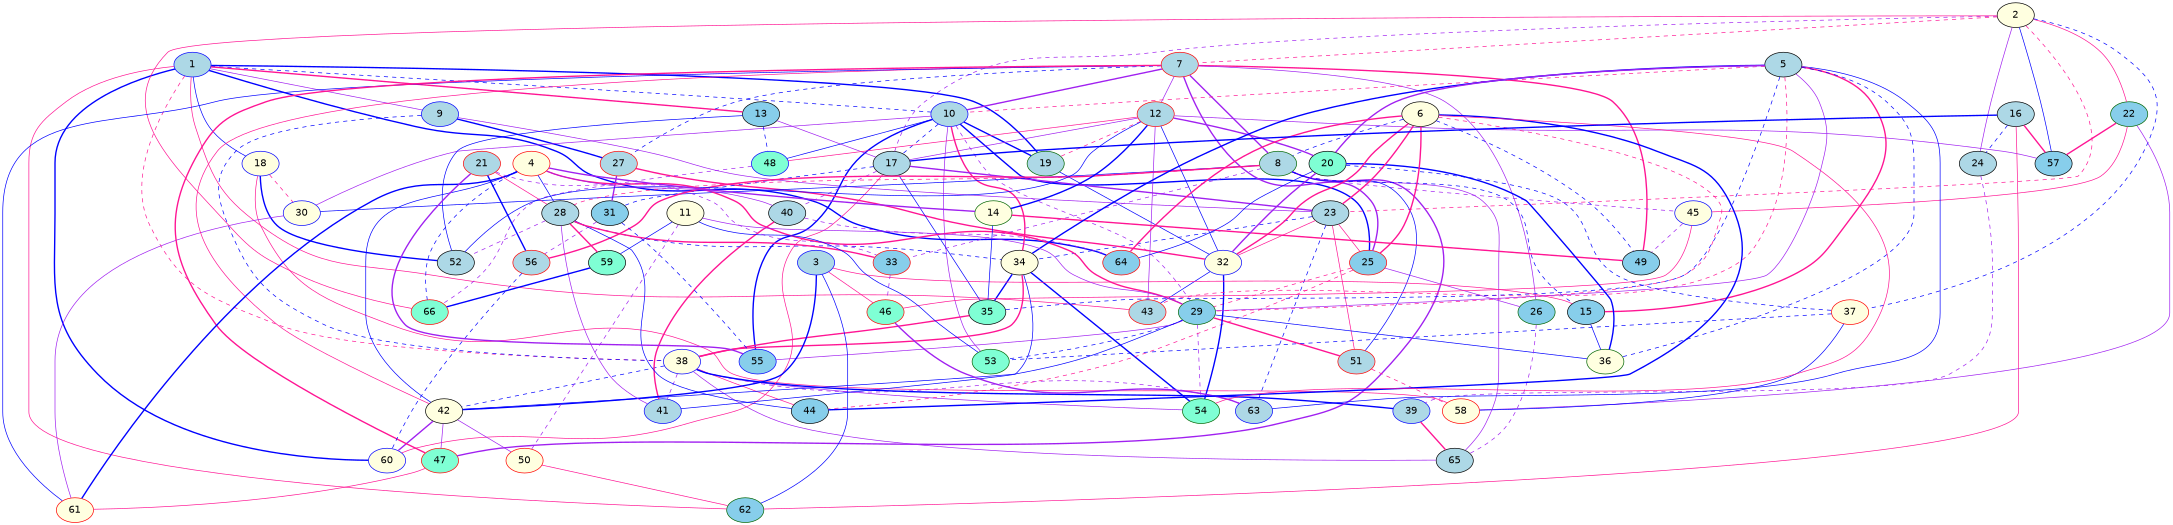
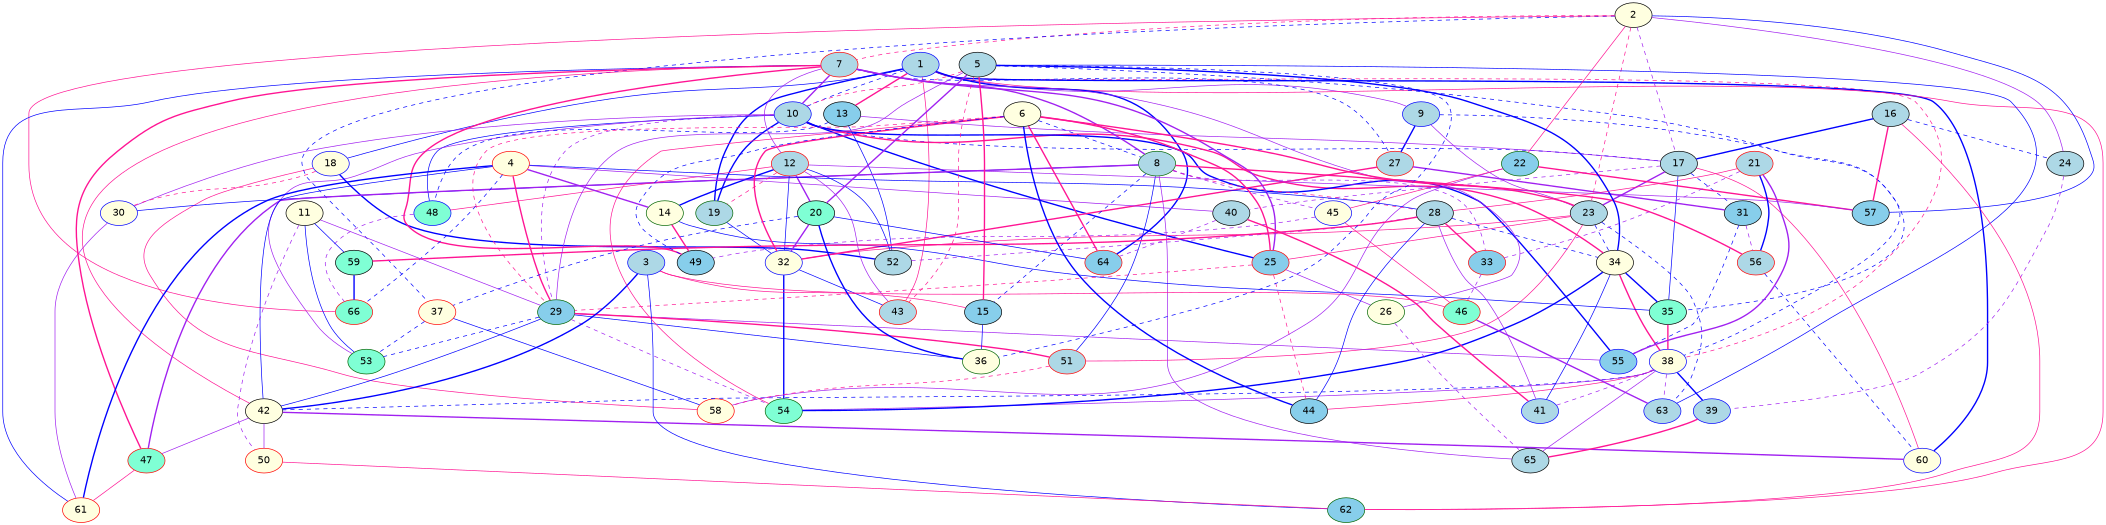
edge "12" -- "17": removed
node "26": fillcolor skyblue -> lightyellow
